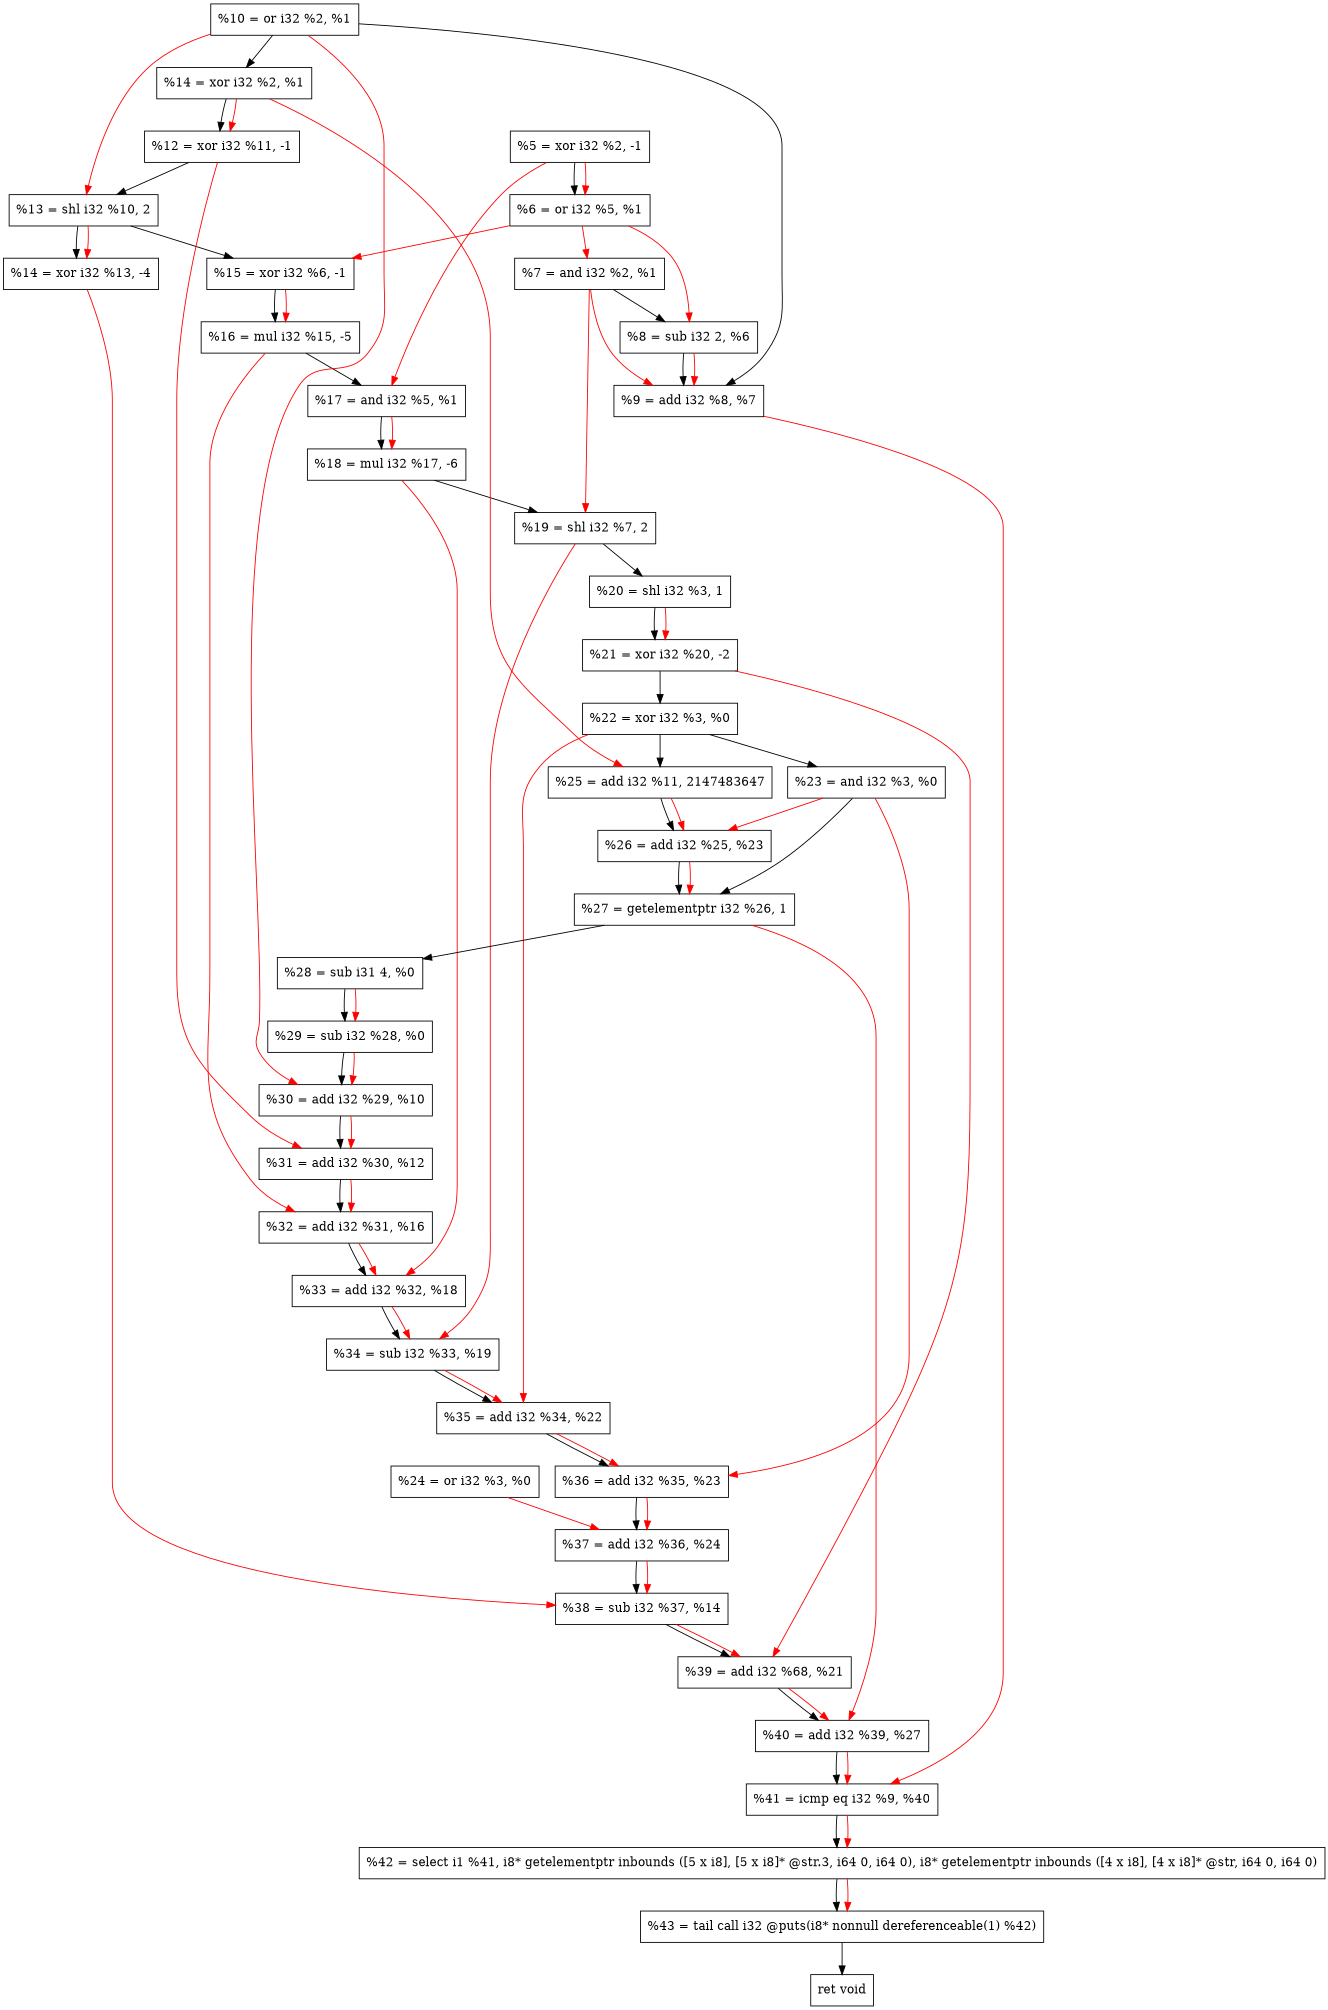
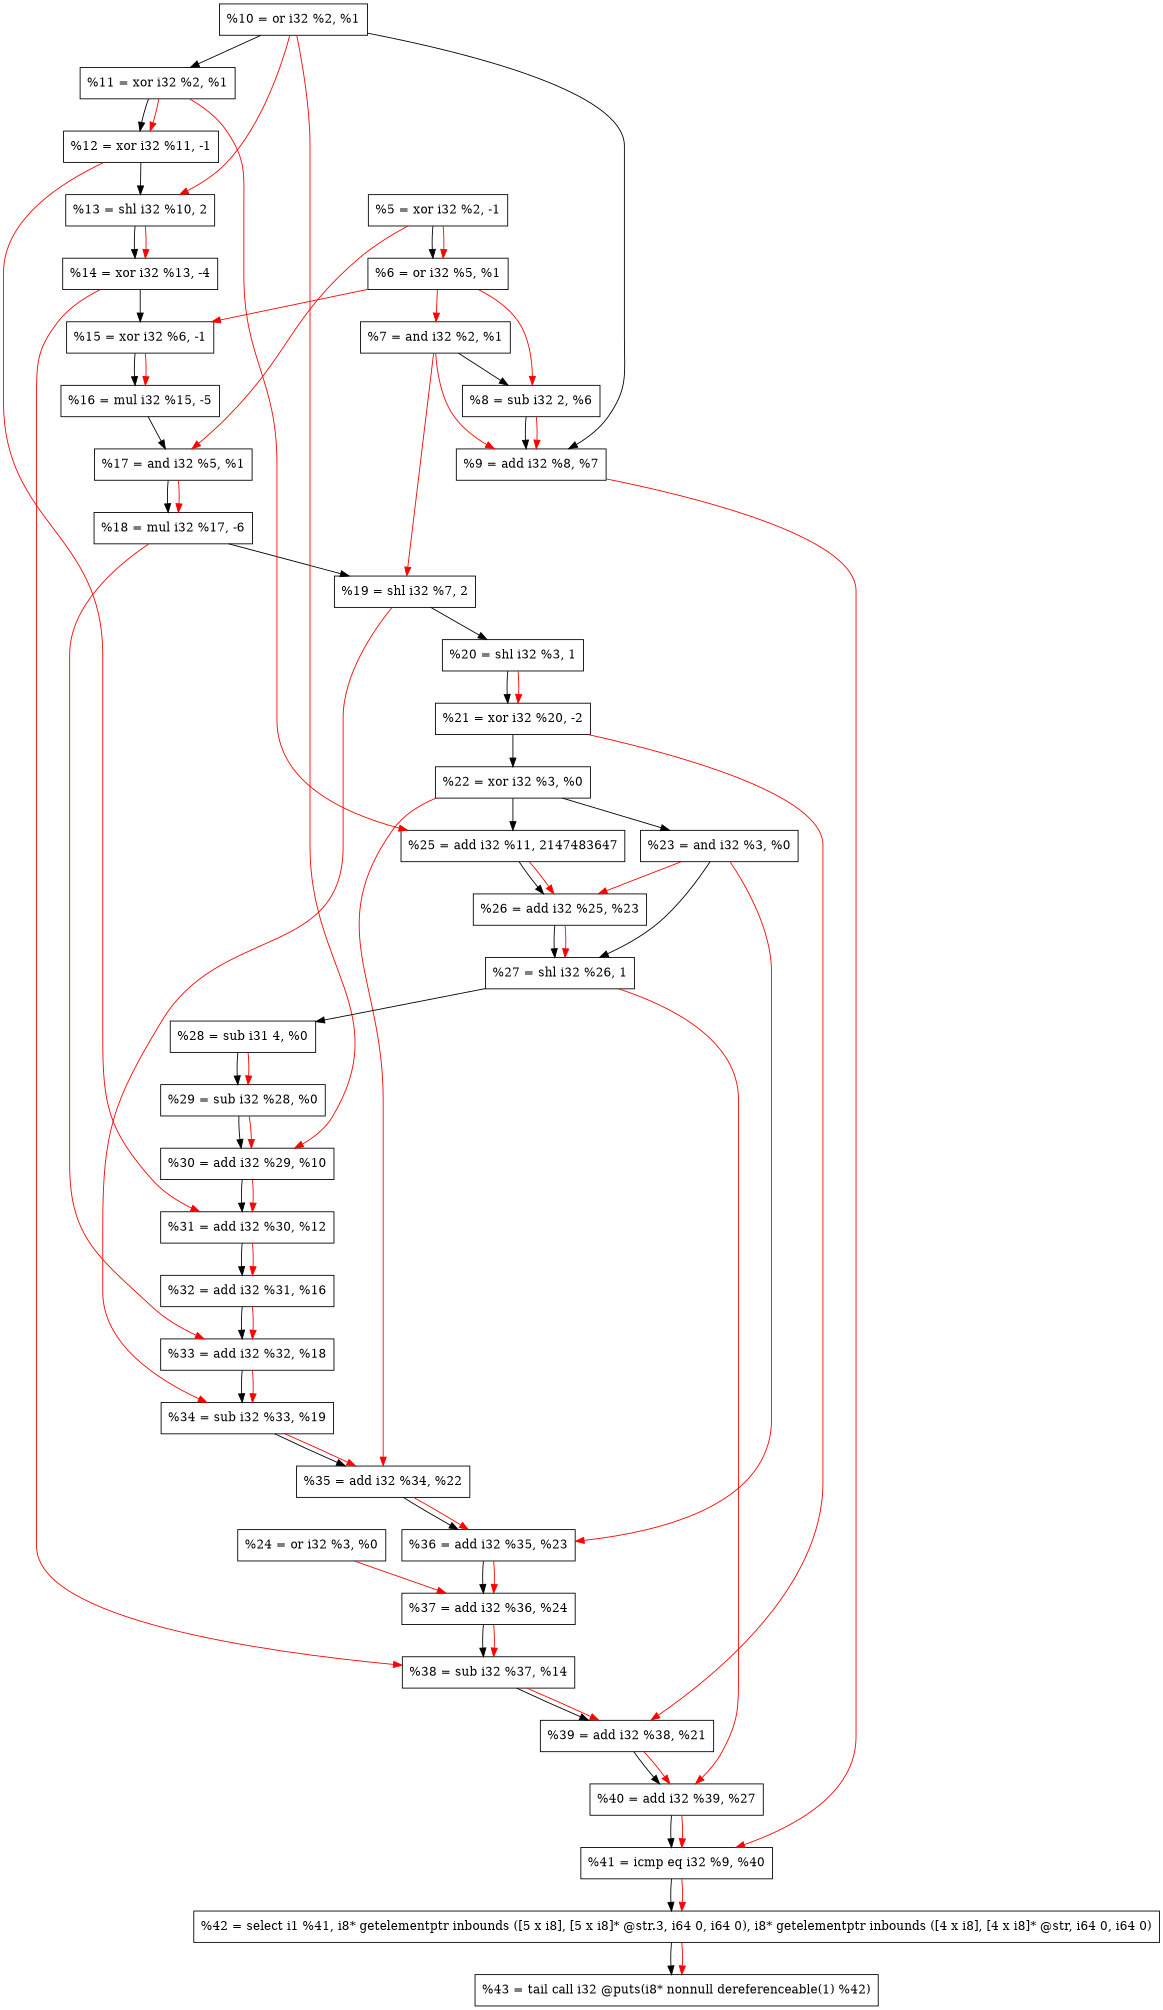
node "%14 = xor i32 %2, %1": label "%14 = xor i32 %2, %1" -> "%11 = xor i32 %2, %1"
edge "%13 = shl i32 %10, 2" -> "%15 = xor i32 %6, -1": now "%14 = xor i32 %13, -4" -> "%15 = xor i32 %6, -1"
edge "%16 = mul i32 %15, -5" -> "%32 = add i32 %31, %16": removed
node "%27 = getelementptr i32 %26, 1": label "%27 = getelementptr i32 %26, 1" -> "%27 = shl i32 %26, 1"
node "%39 = add i32 %68, %21": label "%39 = add i32 %68, %21" -> "%39 = add i32 %38, %21"
node "ret void": removed
